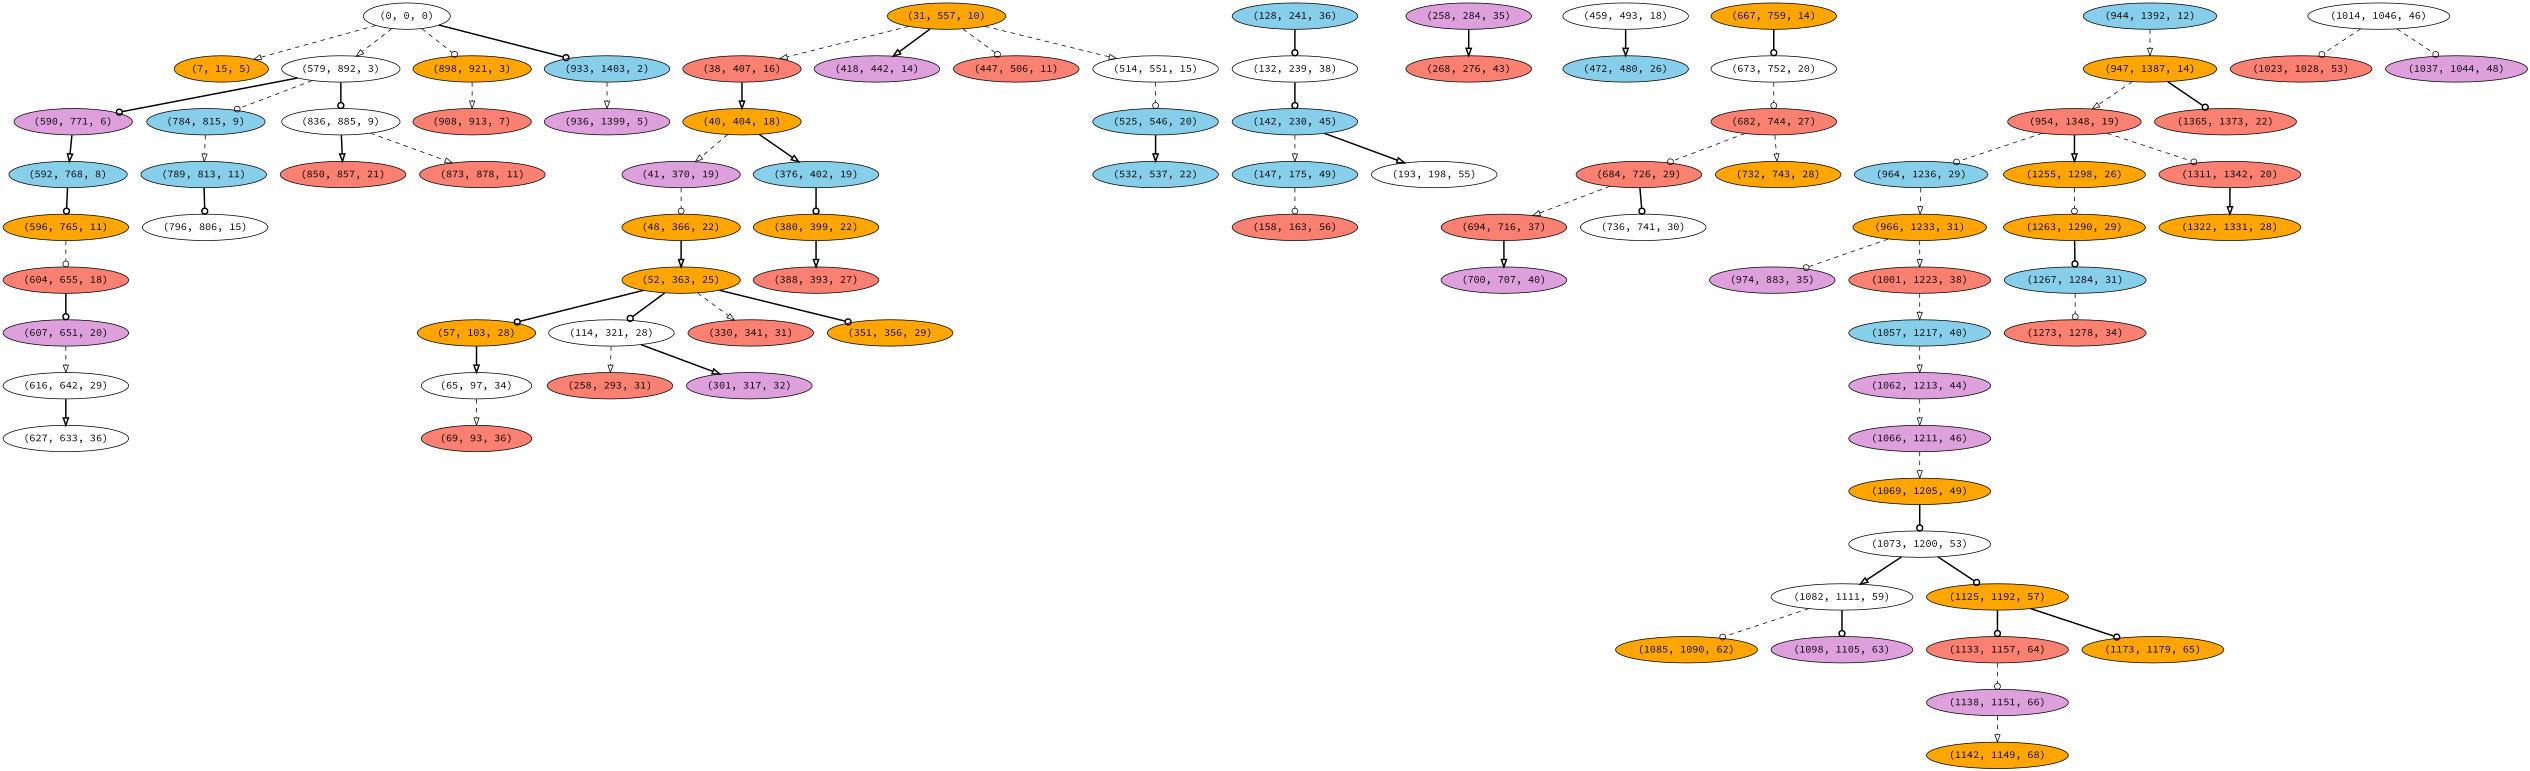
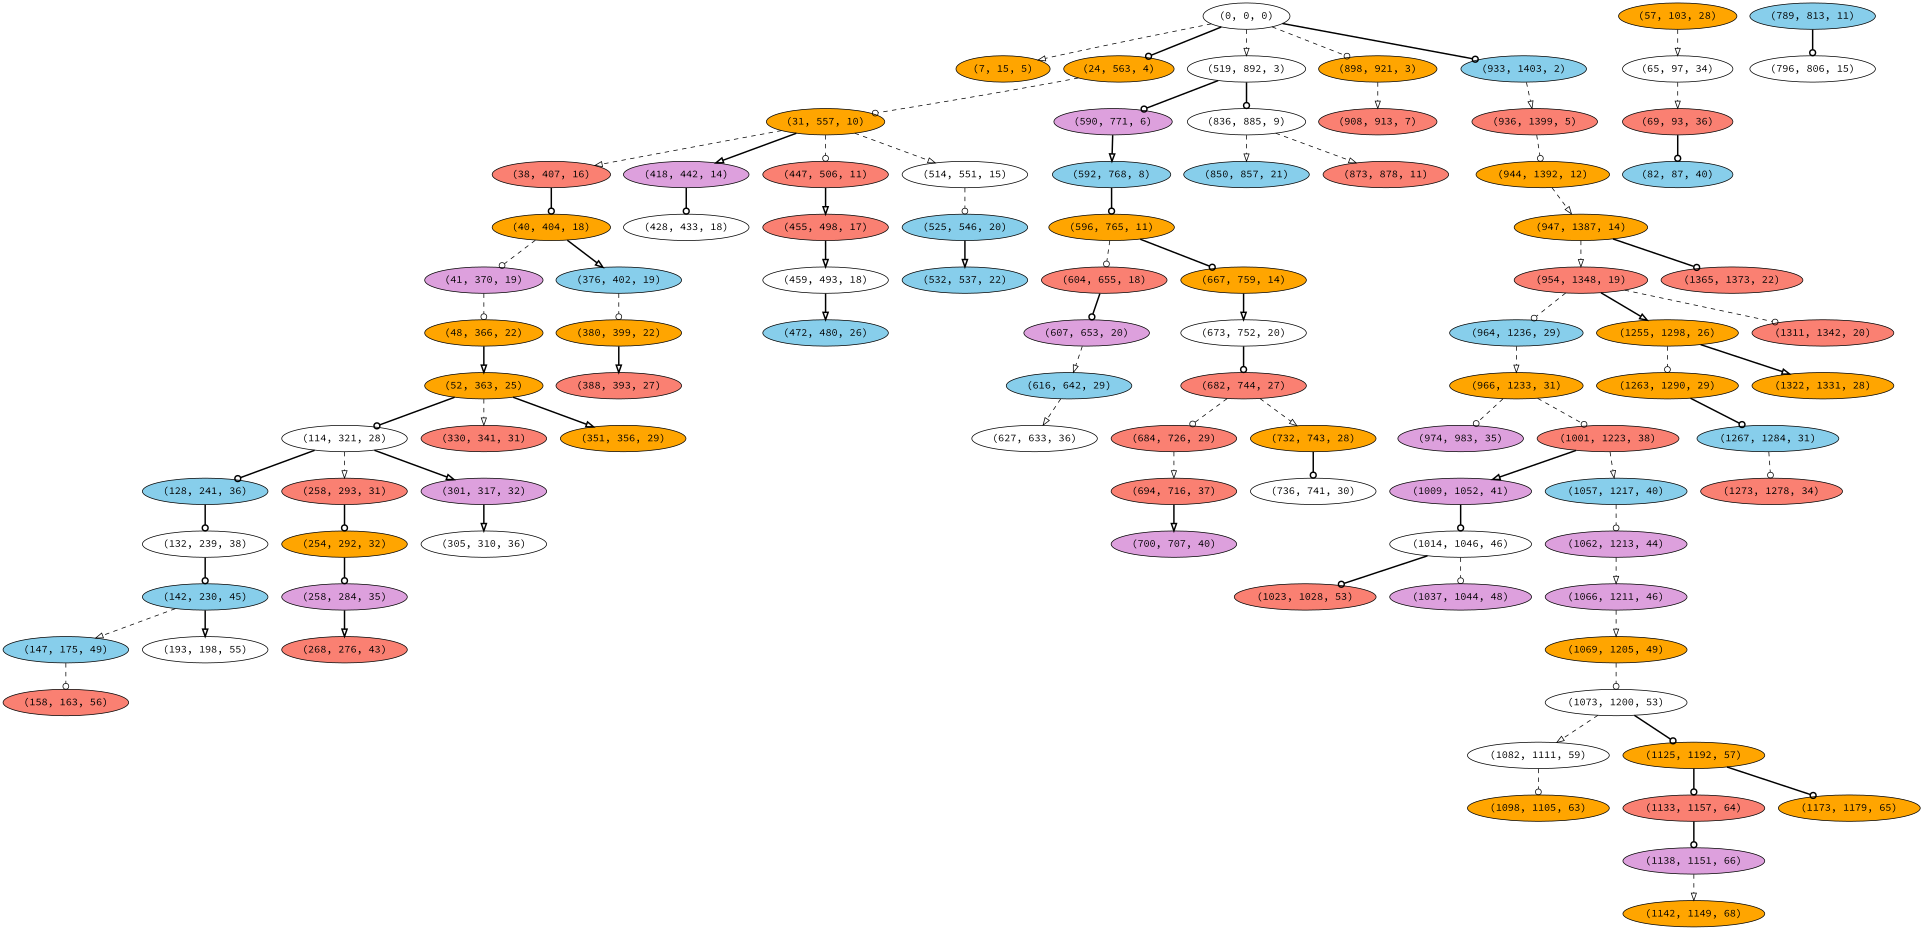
node "(944, 1392, 12)": fillcolor skyblue -> orange
edge "(667, 759, 14)" -> "(673, 752, 20)": arrowhead odot -> onormal
edge "(1014, 1046, 46)" -> "(1023, 1028, 53)": style dashed -> bold
node "(579, 892, 3)": label "(579, 892, 3)" -> "(519, 892, 3)"
node "(24, 563, 4)": added
edge "(38, 407, 16)" -> "(40, 404, 18)": arrowhead onormal -> odot
edge "(673, 752, 20)" -> "(682, 744, 27)": style dashed -> bold
node "(784, 815, 9)": removed
node "(936, 1399, 5)": fillcolor plum -> salmon
edge "(836, 885, 9)" -> "(850, 857, 21)": style bold -> dashed
edge "(936, 1399, 5)" -> "(944, 1392, 12)": added
edge "(40, 404, 18)" -> "(41, 370, 19)": arrowhead onormal -> odot
node "(850, 857, 21)": fillcolor salmon -> skyblue
node "(82, 87, 40)": added
edge "(1311, 1342, 20)" -> "(1322, 1331, 28)": now "(1255, 1298, 26)" -> "(1322, 1331, 28)"
edge "(376, 402, 19)" -> "(380, 399, 22)": style bold -> dashed
edge "(684, 726, 29)" -> "(736, 741, 30)": now "(732, 743, 28)" -> "(736, 741, 30)"
node "(428, 433, 18)": added
node "(455, 498, 17)": added
edge "(966, 1233, 31)" -> "(1001, 1223, 38)": arrowhead onormal -> odot
edge "(596, 765, 11)" -> "(667, 759, 14)": added
node "(974, 883, 35)": label "(974, 883, 35)" -> "(974, 983, 35)"
edge "(52, 363, 25)" -> "(57, 103, 28)": removed
edge "(52, 363, 25)" -> "(351, 356, 29)": arrowhead odot -> onormal
node "(607, 651, 20)": label "(607, 651, 20)" -> "(607, 653, 20)"
edge "(57, 103, 28)" -> "(65, 97, 34)": style bold -> dashed
edge "(1057, 1217, 40)" -> "(1062, 1213, 44)": arrowhead onormal -> odot
node "(616, 642, 29)": fillcolor white -> skyblue
edge "(616, 642, 29)" -> "(627, 633, 36)": style bold -> dashed
edge "(114, 321, 28)" -> "(128, 241, 36)": added
node "(1009, 1052, 41)": added
edge "(1069, 1205, 49)" -> "(1073, 1200, 53)": style bold -> dashed
node "(254, 292, 32)": added
node "(305, 310, 36)": added
edge "(1073, 1200, 53)" -> "(1082, 1111, 59)": style bold -> dashed
edge "(1082, 1111, 59)" -> "(1098, 1105, 63)": style bold -> dashed
node "(1085, 1090, 62)": removed
node "(1098, 1105, 63)": fillcolor plum -> orange
edge "(1133, 1157, 64)" -> "(1138, 1151, 66)": style dashed -> bold
